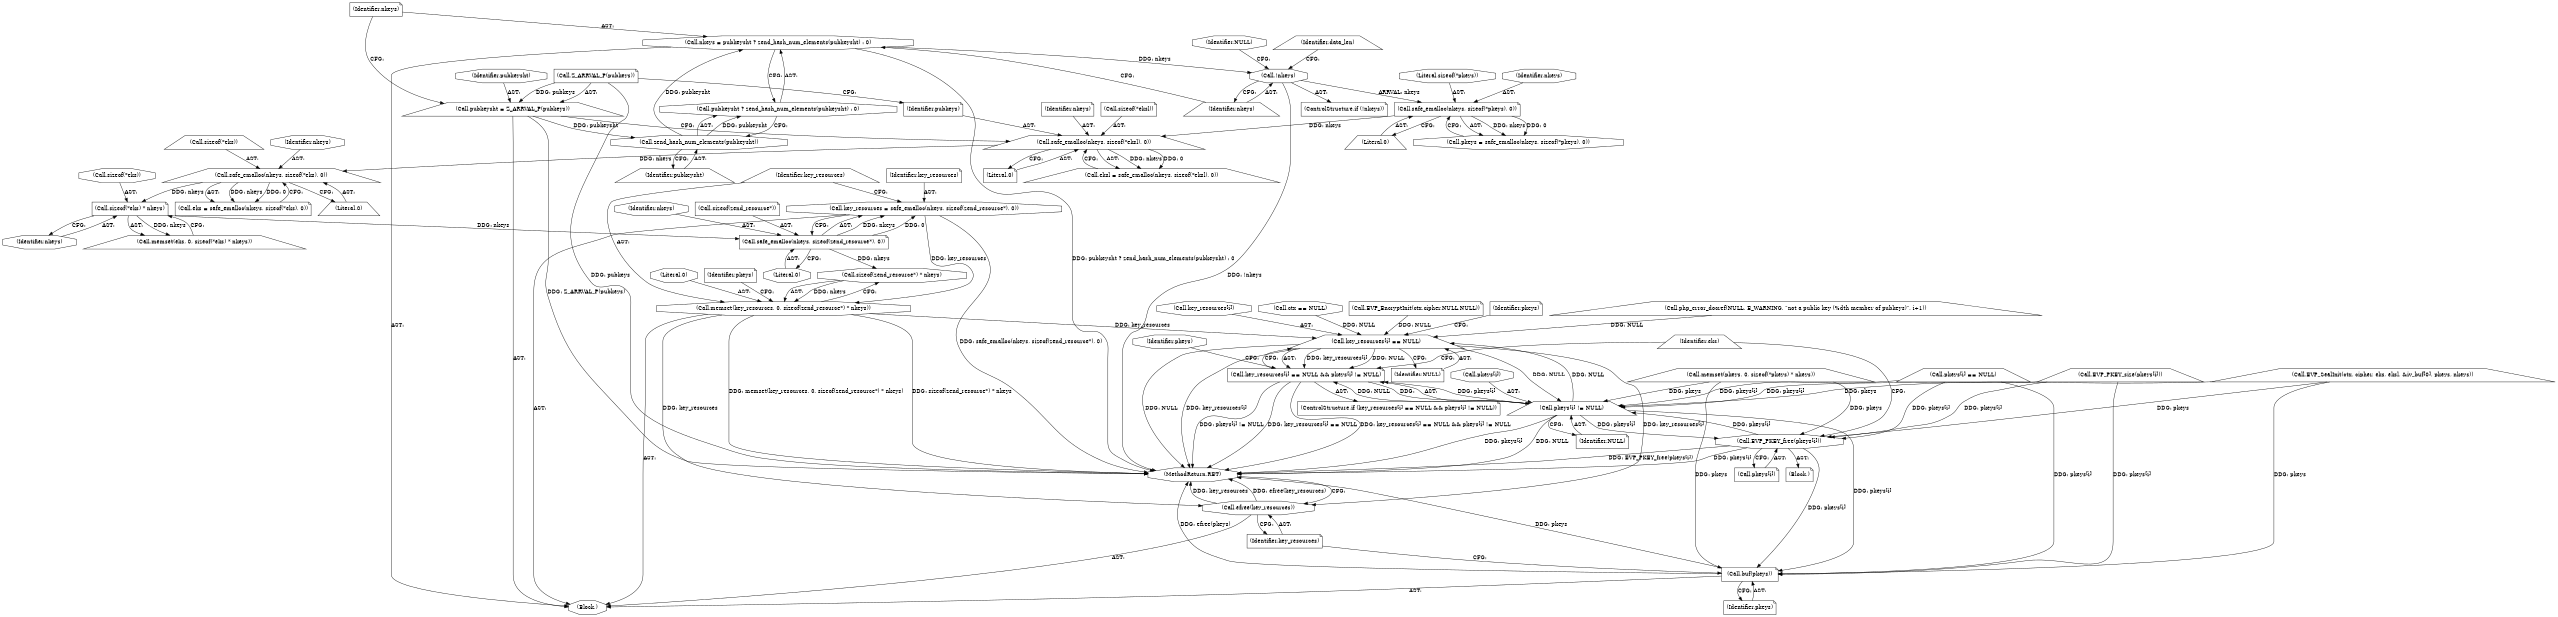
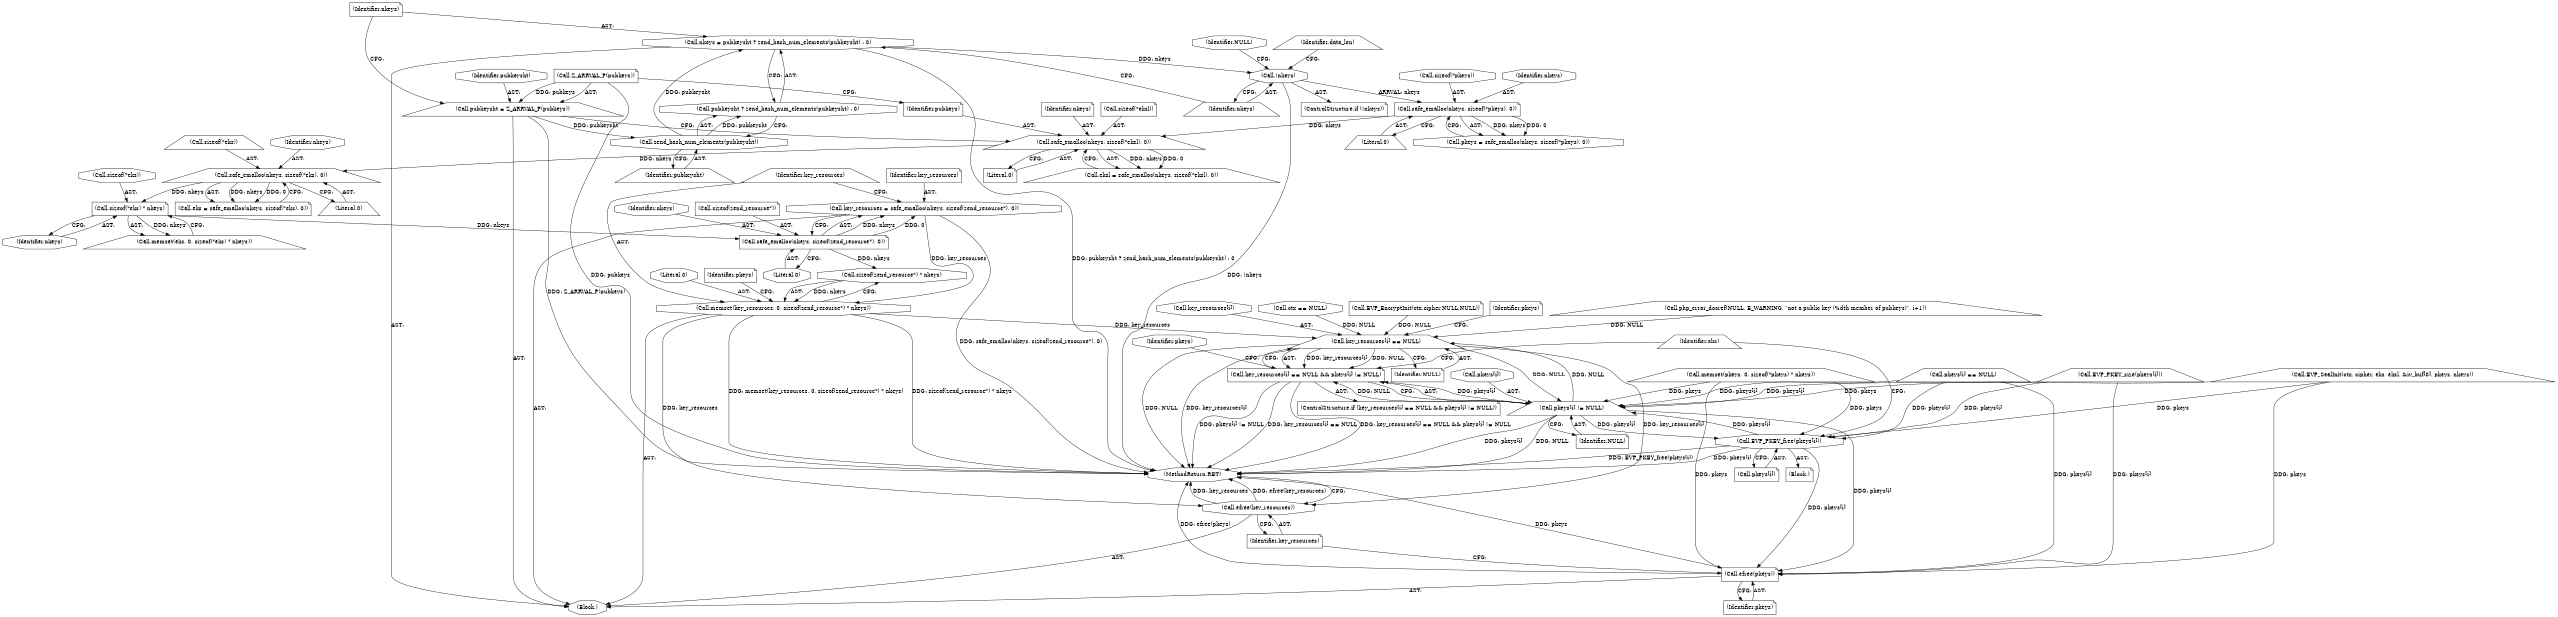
node "(Literal,sizeof(*pkeys))": label "(Literal,sizeof(*pkeys))" -> "(Call,sizeof(*pkeys))"
edge "(Call,key_resources[i] == NULL && pkeys[i] != NULL)" -> "(Call,pkeys[i] != NULL)": label "DDG: " -> "CFG: "
node "(Call,buf(pkeys))": label "(Call,buf(pkeys))" -> "(Call,efree(pkeys))"
